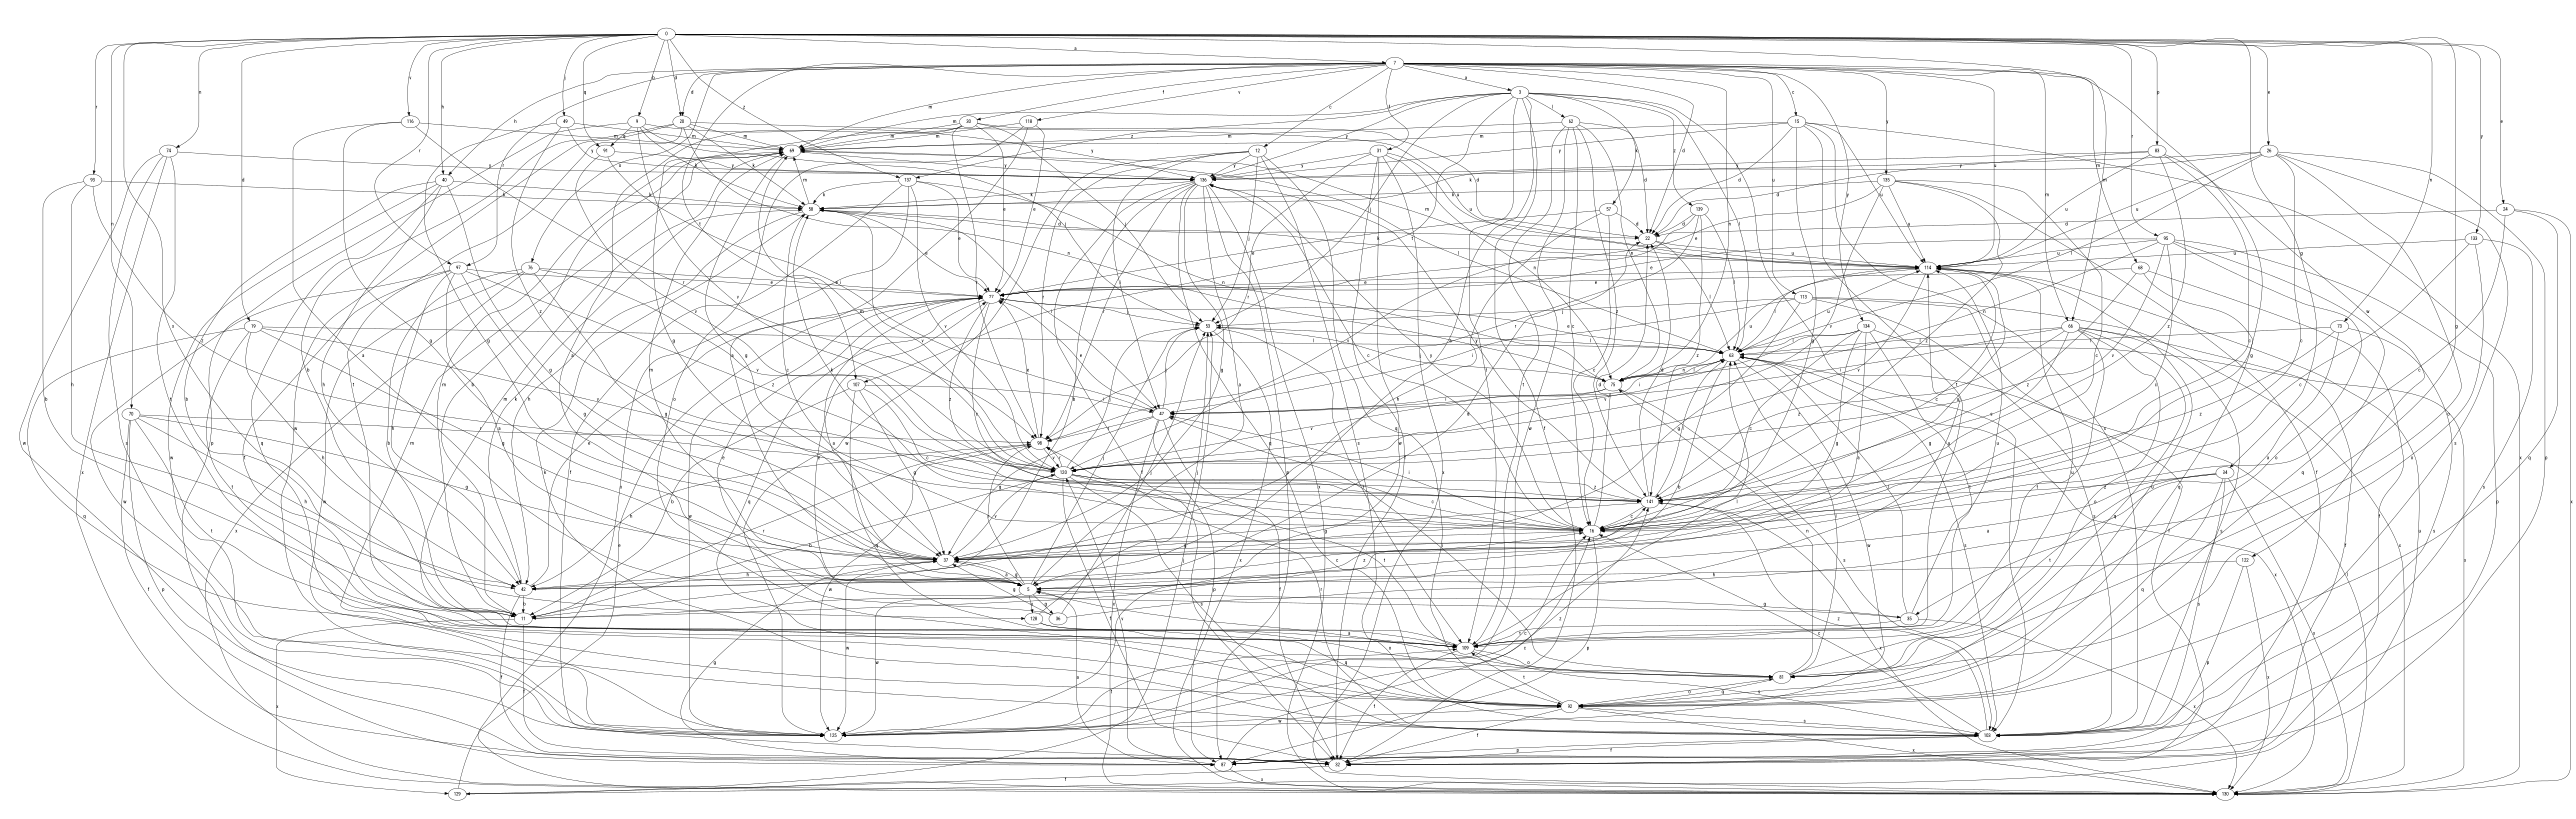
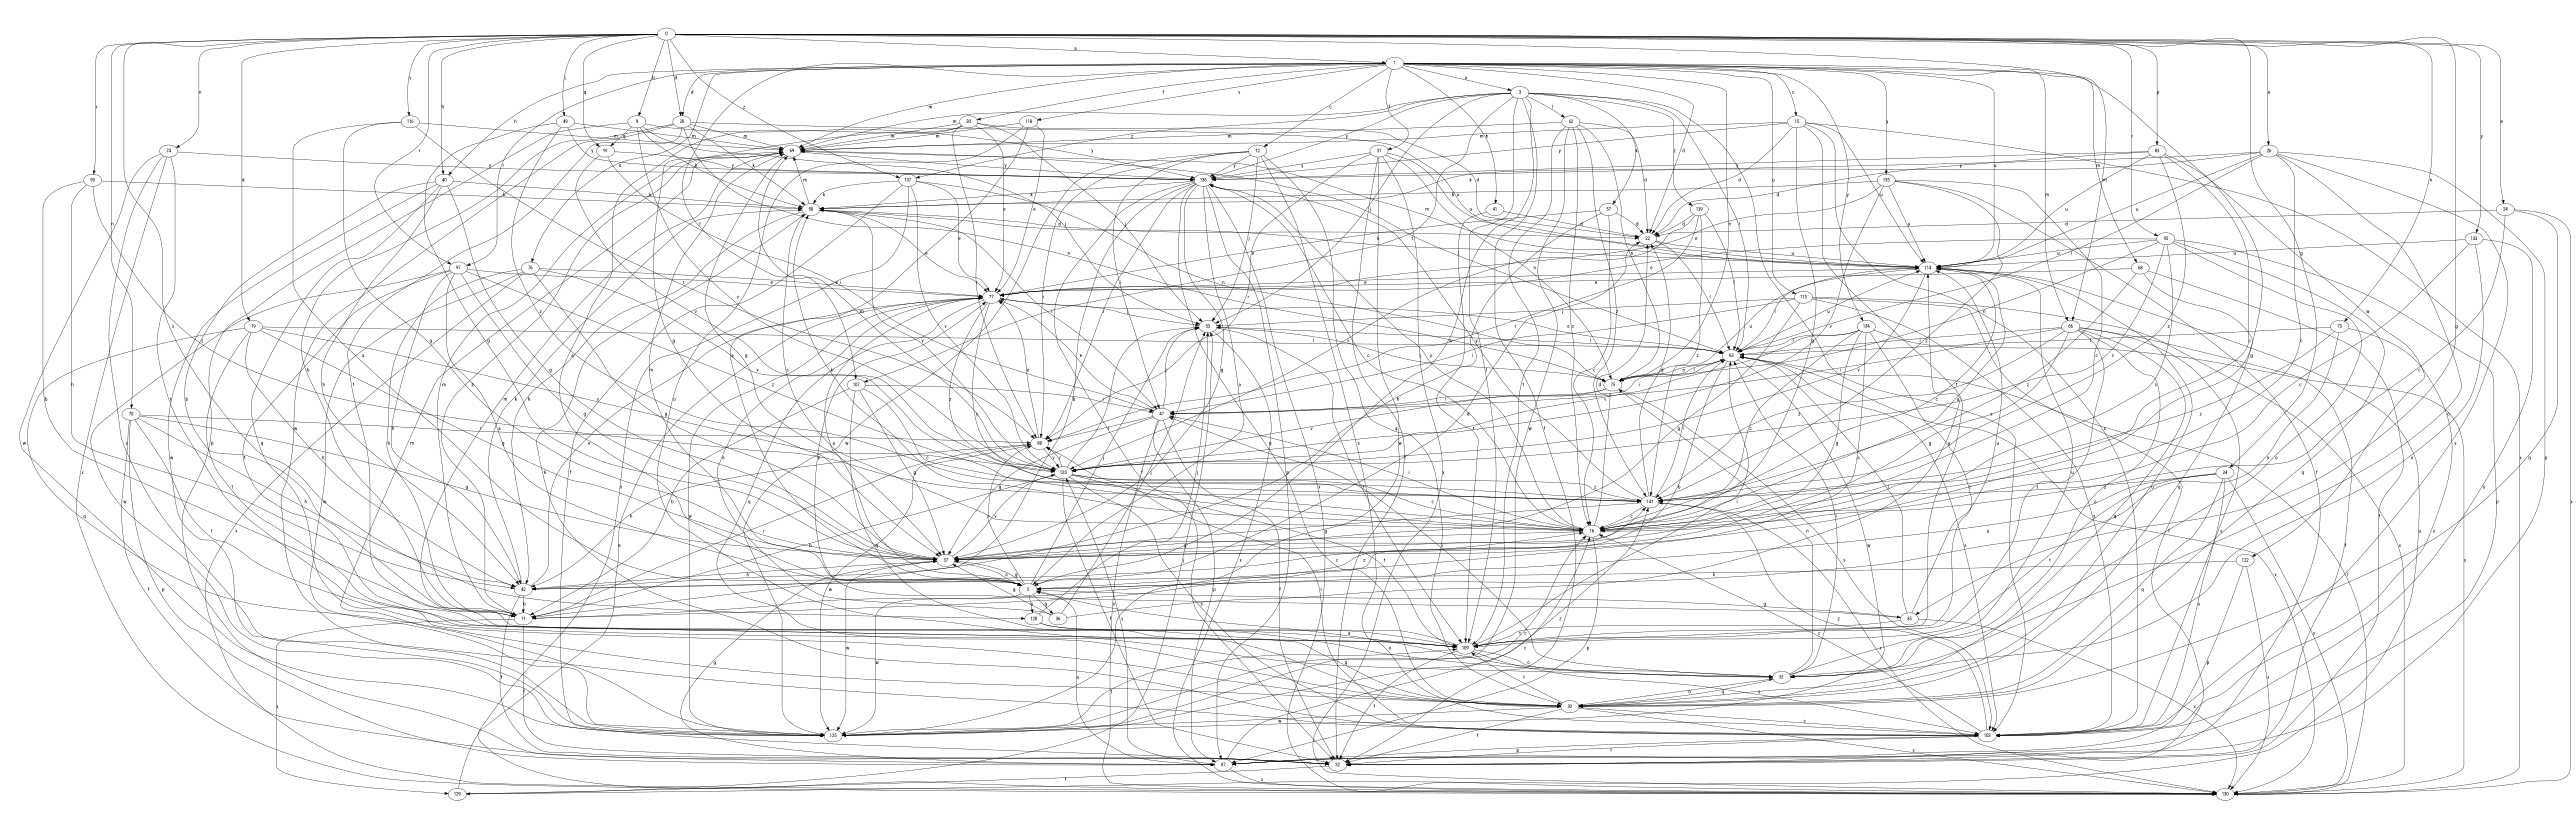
node "7": label "7" -> "1"
node "41": added
node "98": label "98" -> "88"
